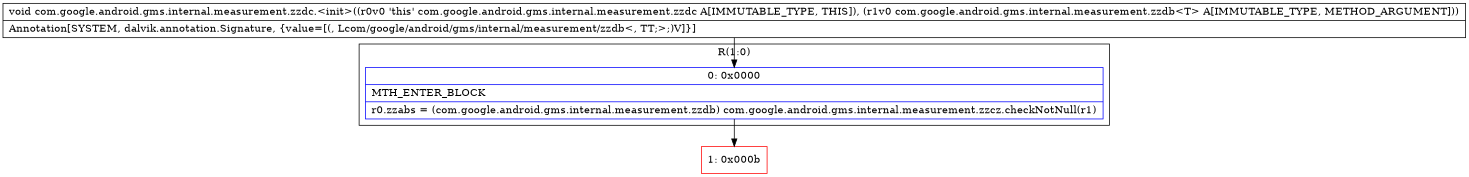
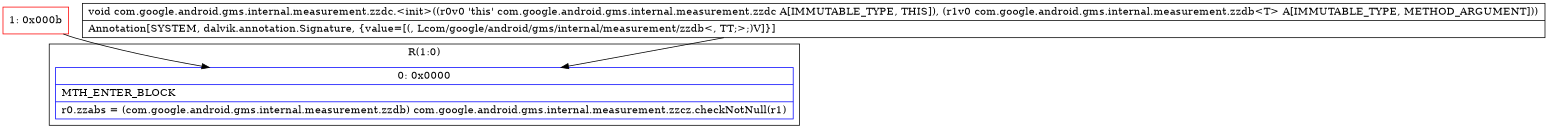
edge "0: 0x0000" -> "1: 0x000b": reversed
